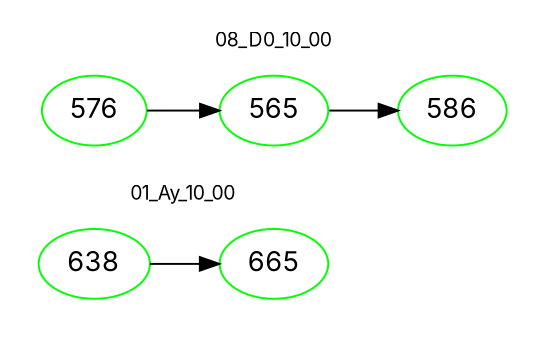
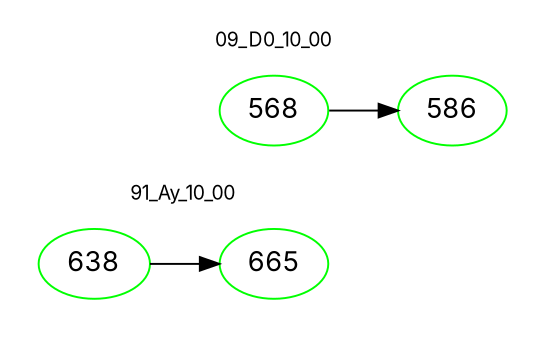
cluster "08_D0_10_00": label "08_D0_10_00" -> "09_D0_10_00"
node "576": removed
node "565": label "565" -> "568"
cluster "01_Ay_10_00": label "01_Ay_10_00" -> "91_Ay_10_00"
